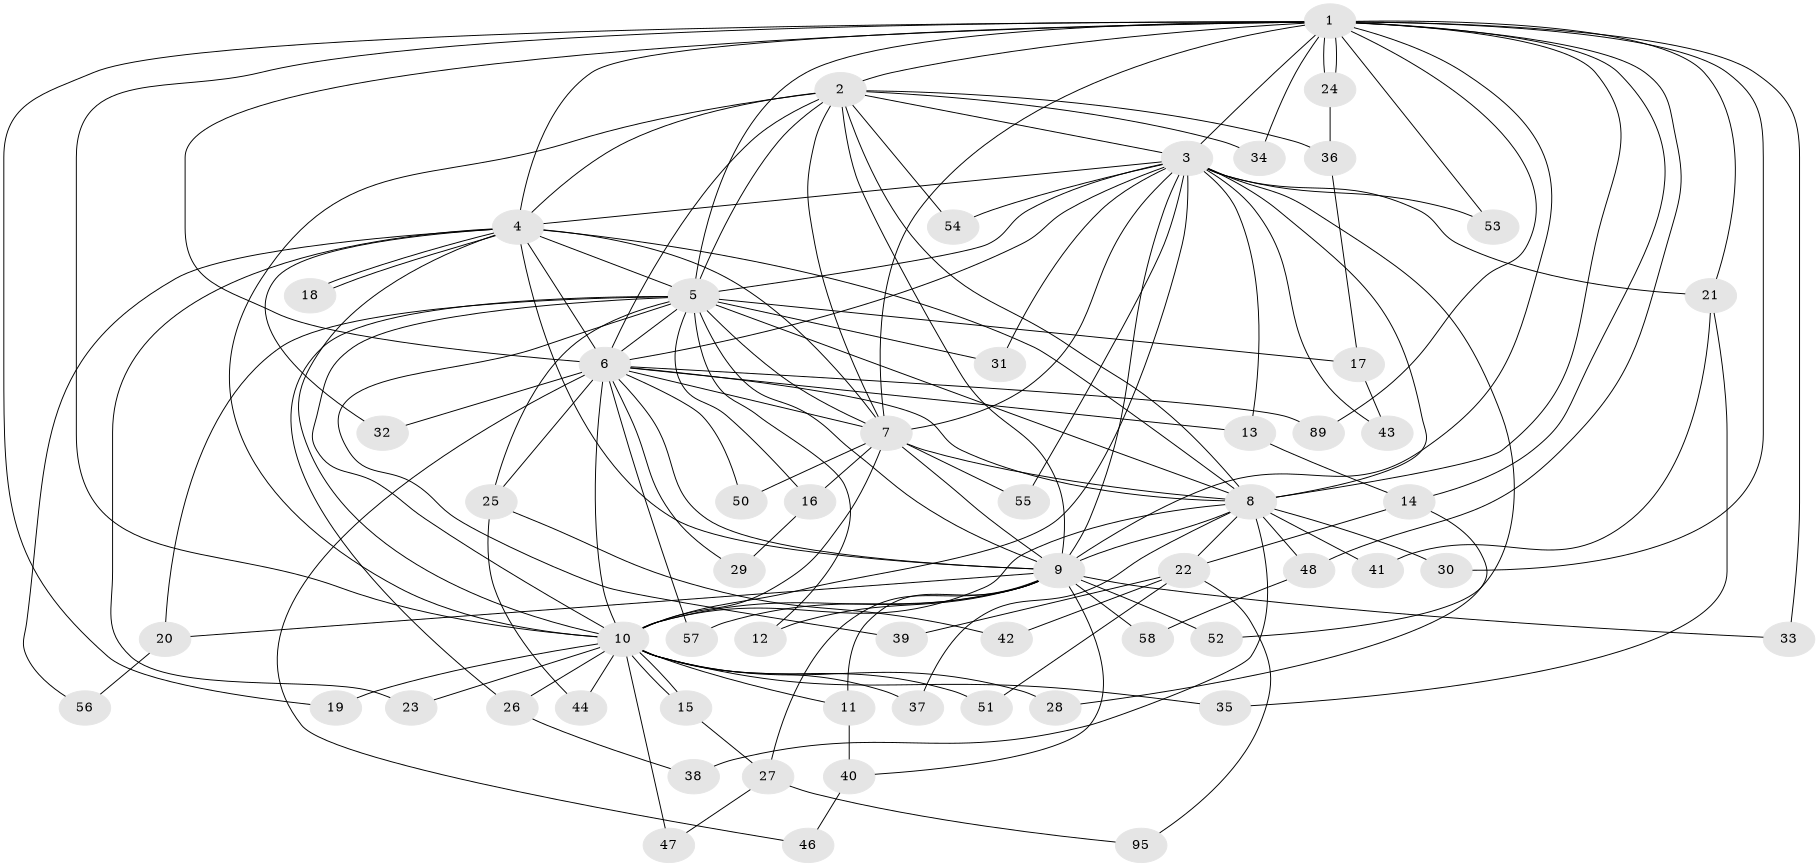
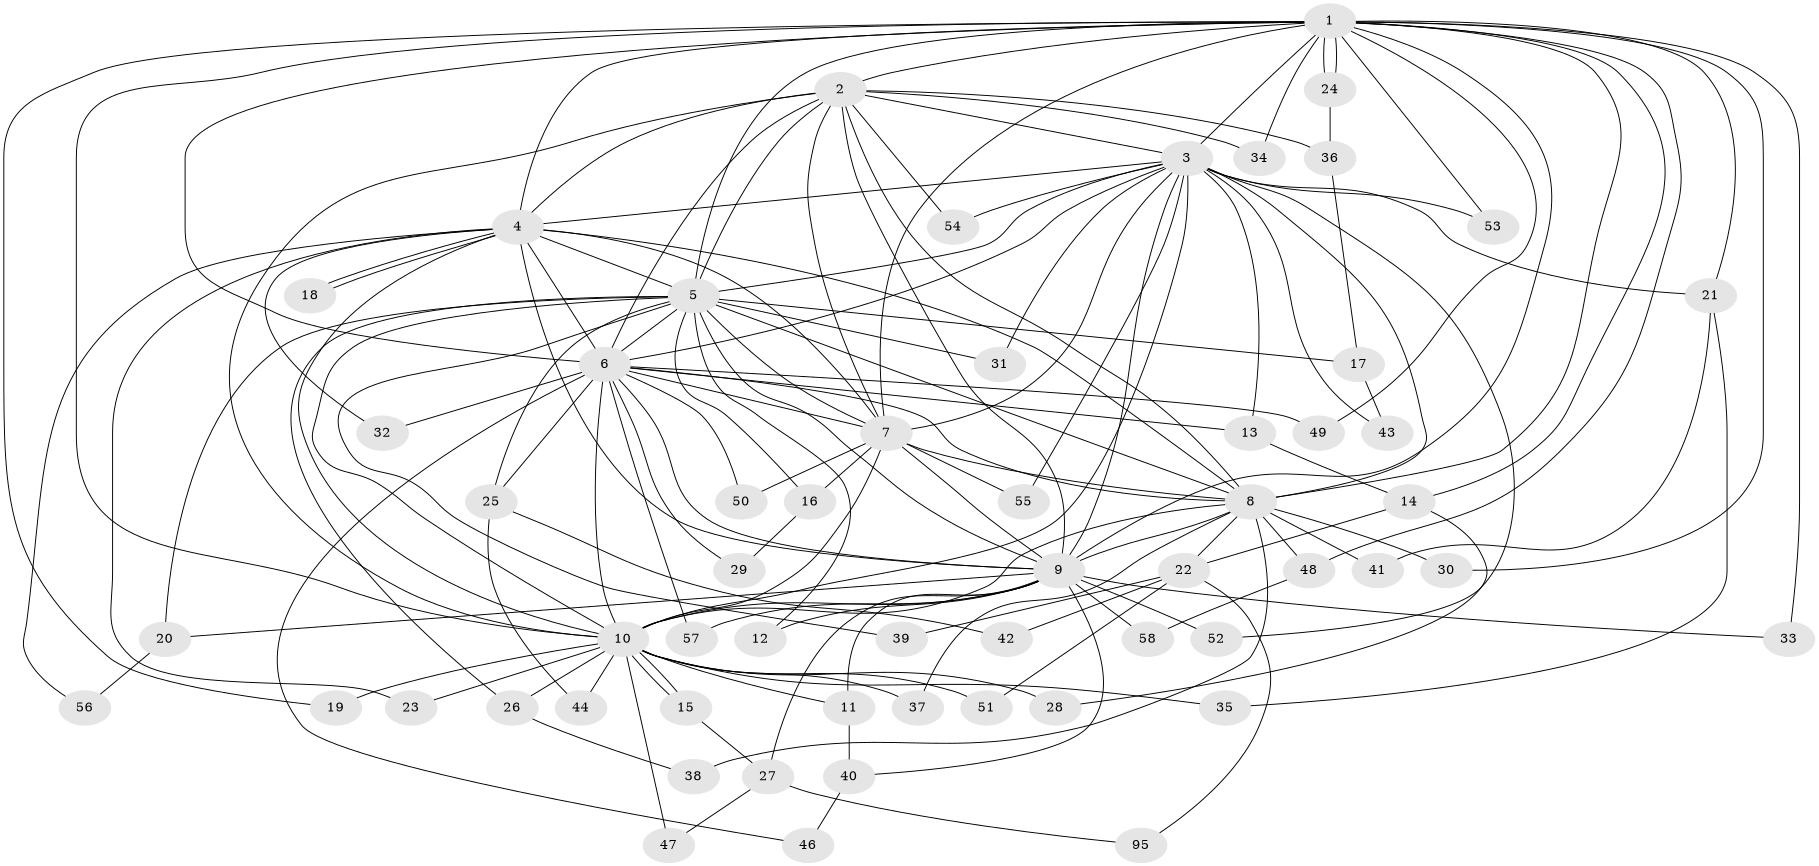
node "89": label "89" -> "49"
